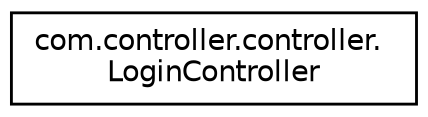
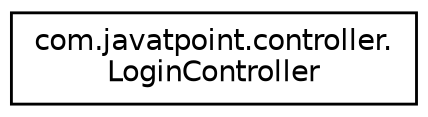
node "com.controller.controller. LoginController": label "com.controller.controller. LoginController" -> "com.javatpoint.controller. LoginController"
